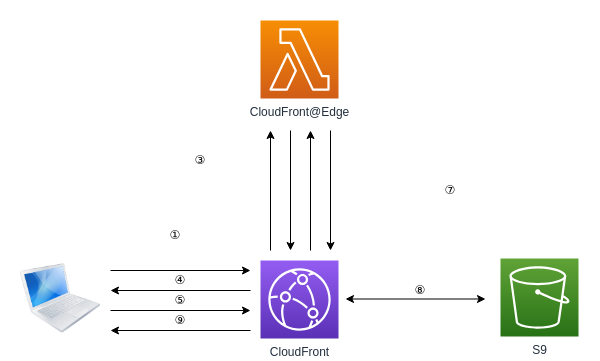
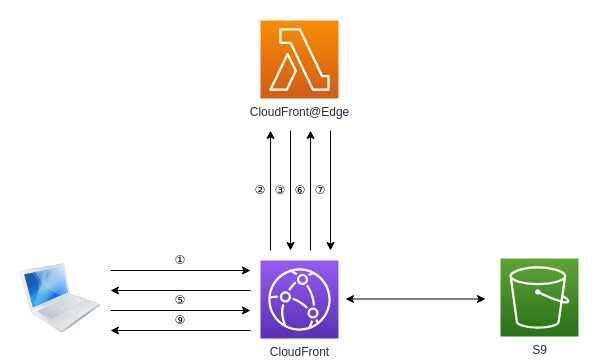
node "③": moved (201, 161) -> (281, 191)
node "②": added
node "⑥": added
node "⑦": moved (451, 191) -> (321, 191)
node "①": moved (176, 236) -> (181, 261)
node "④": removed
node "⑧": removed
